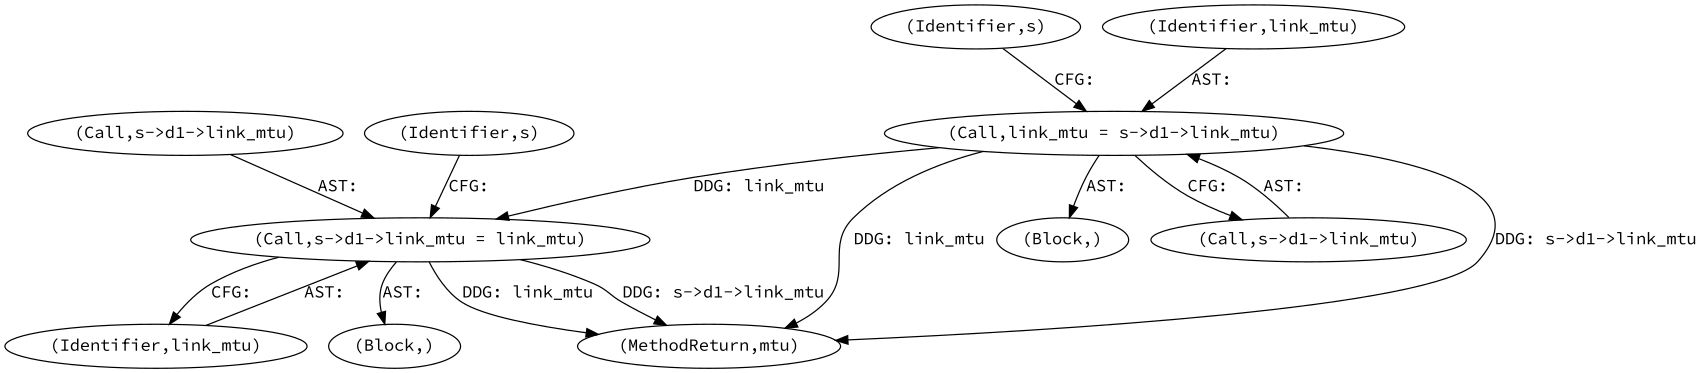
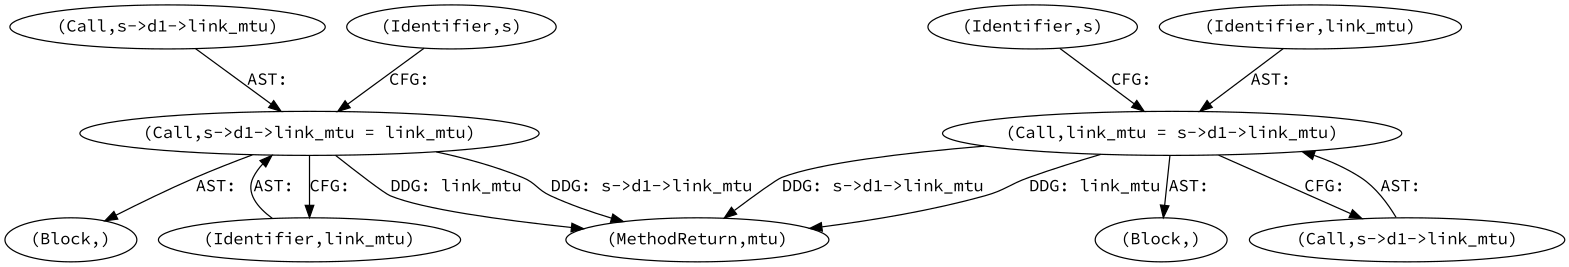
edge "(Call,link_mtu = s->d1->link_mtu)" -> "(Call,s->d1->link_mtu = link_mtu)": removed, label "DDG: link_mtu"
